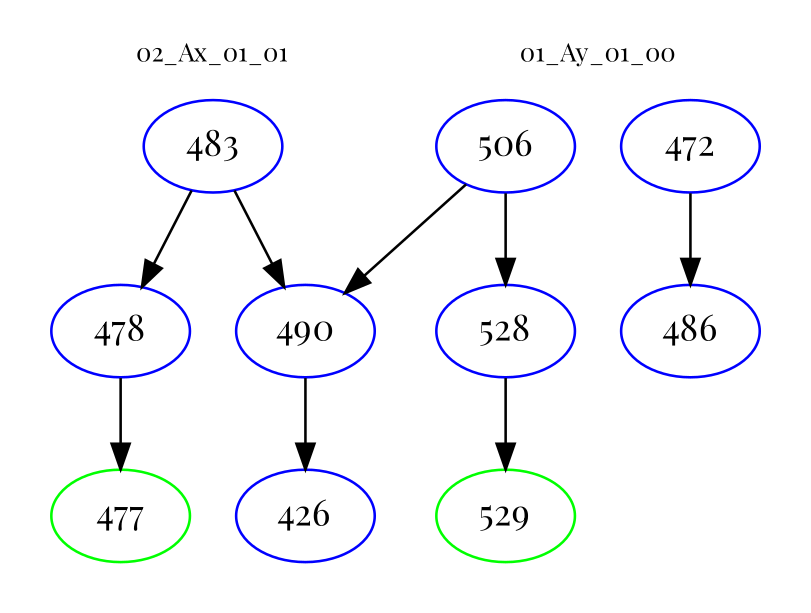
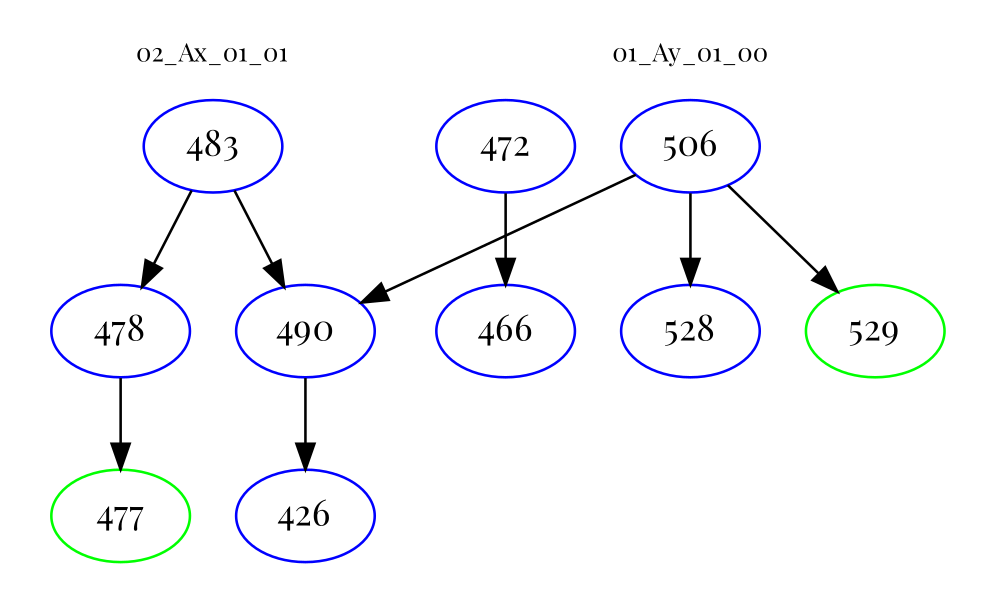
node "486": label "486" -> "466"
edge "528" -> "529": now "506" -> "529"
